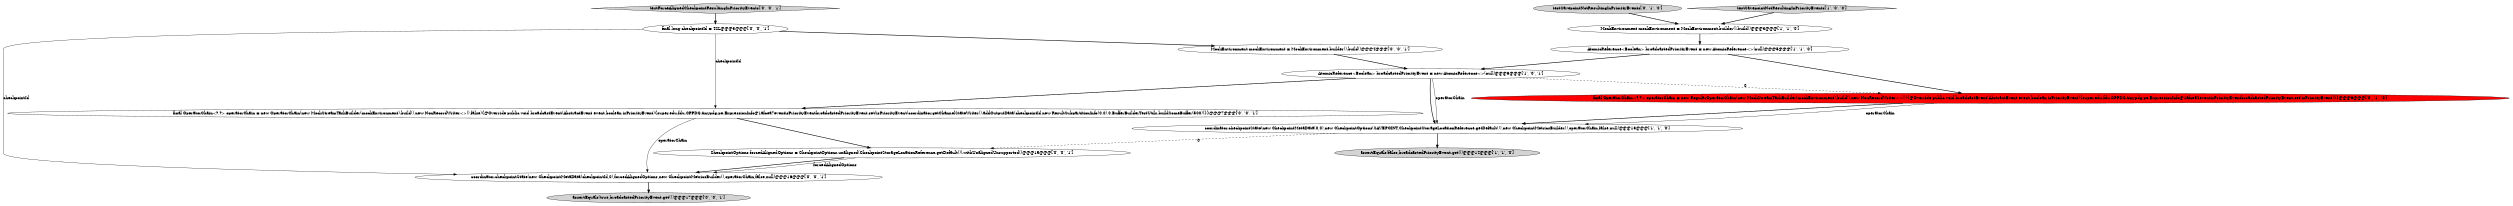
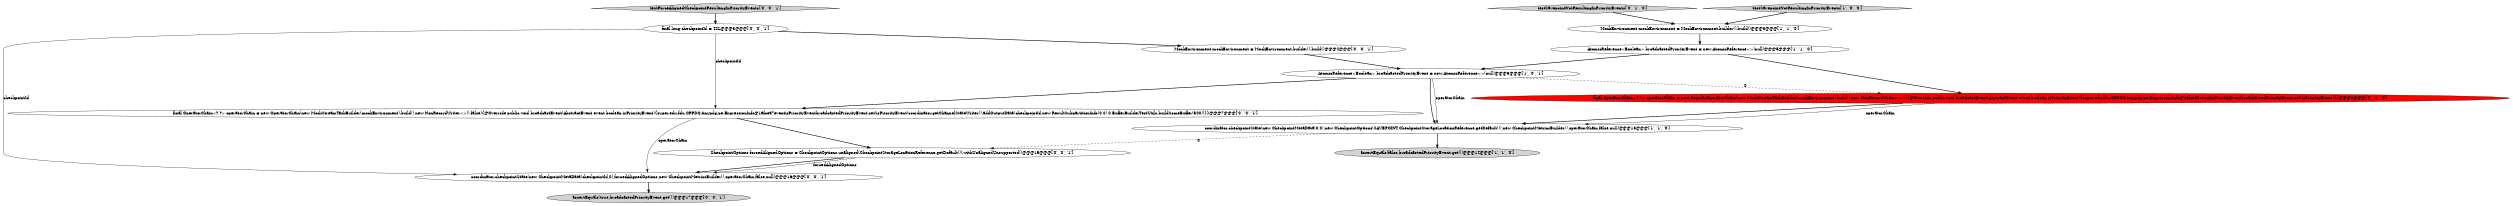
node "testSavepointNotResultingInPriorityEvents['0', '1', '0']": shape ellipse -> diamond
